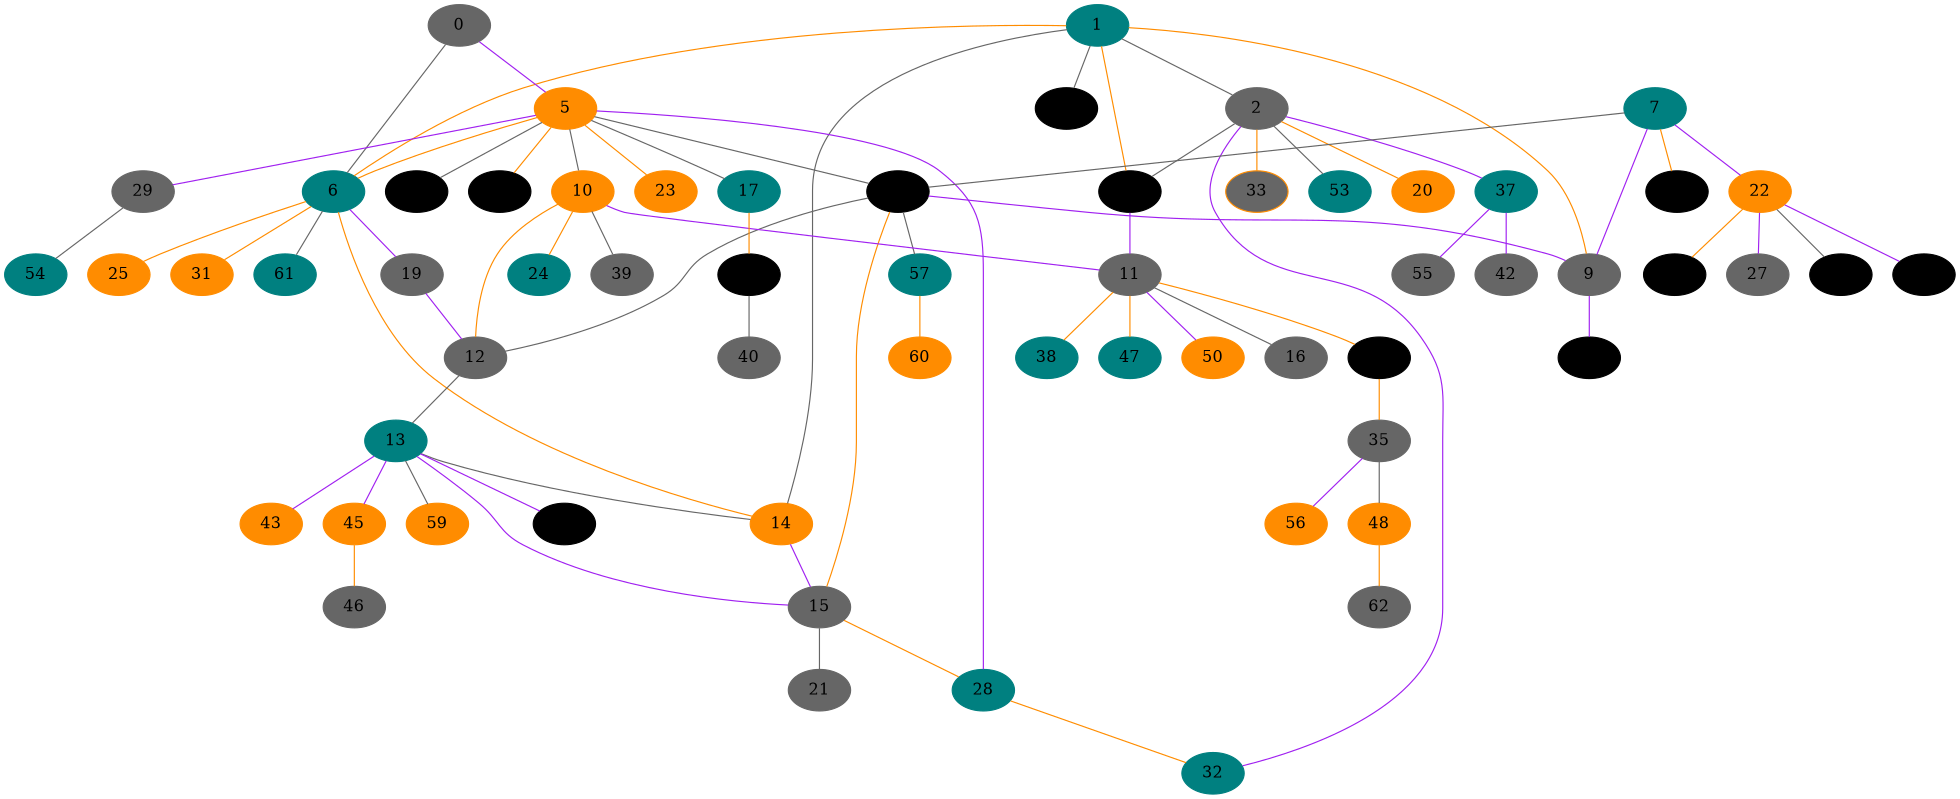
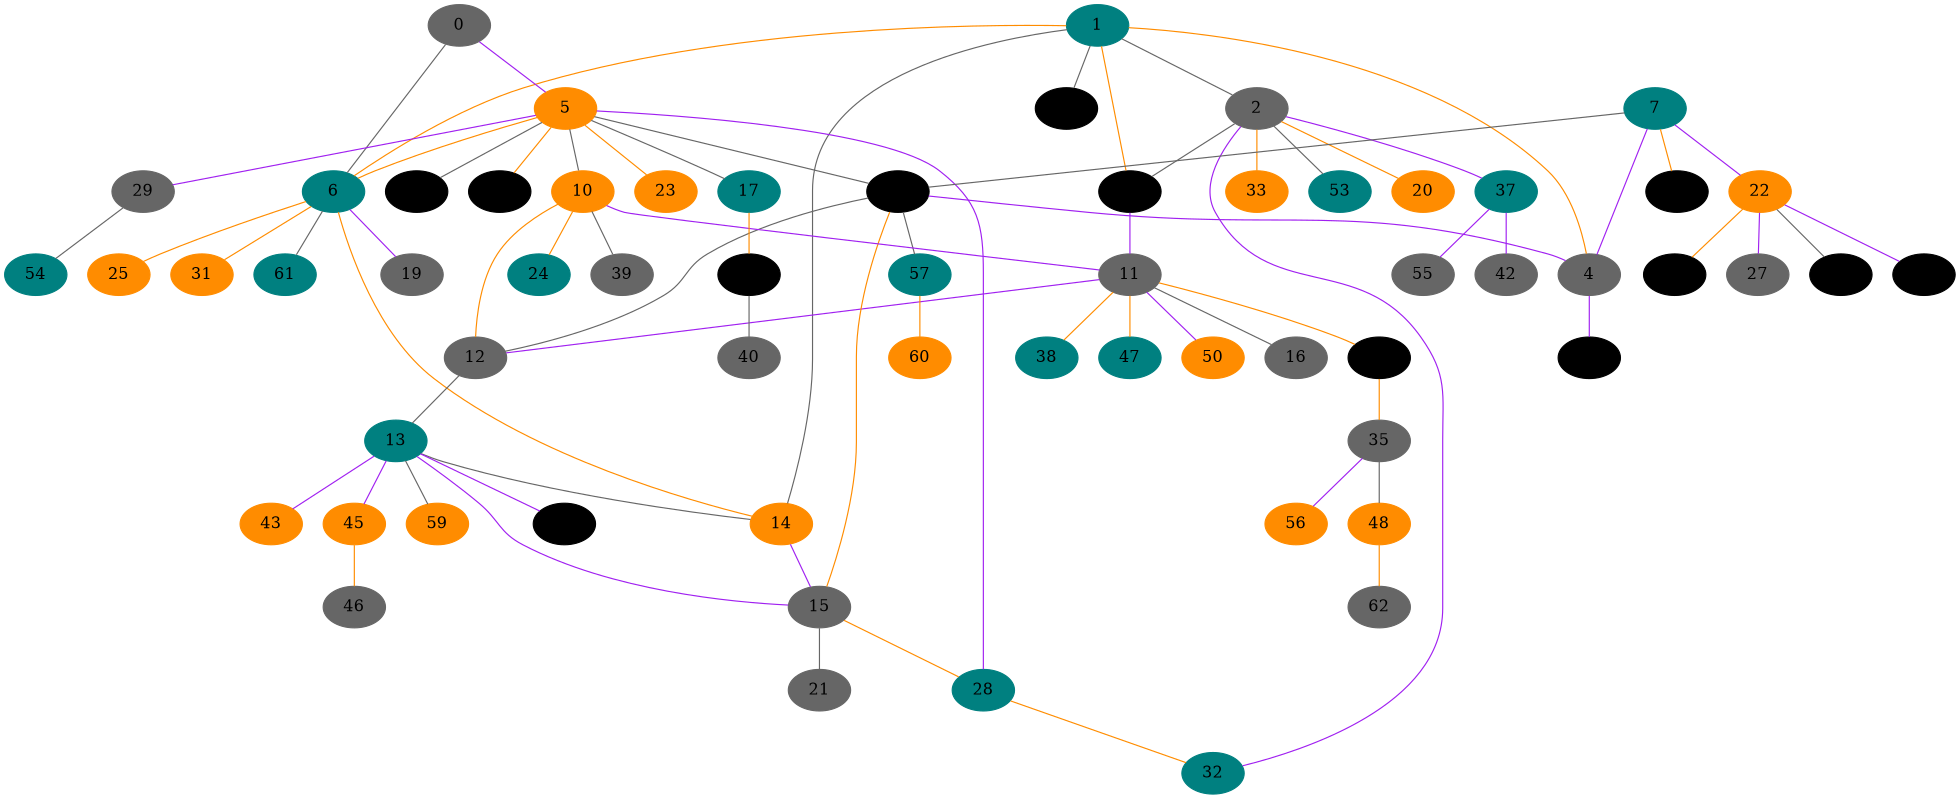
node "33": fillcolor gray40 -> darkorange
node "9": label "9" -> "4"
edge "19" -- "12": now "11" -- "12"
